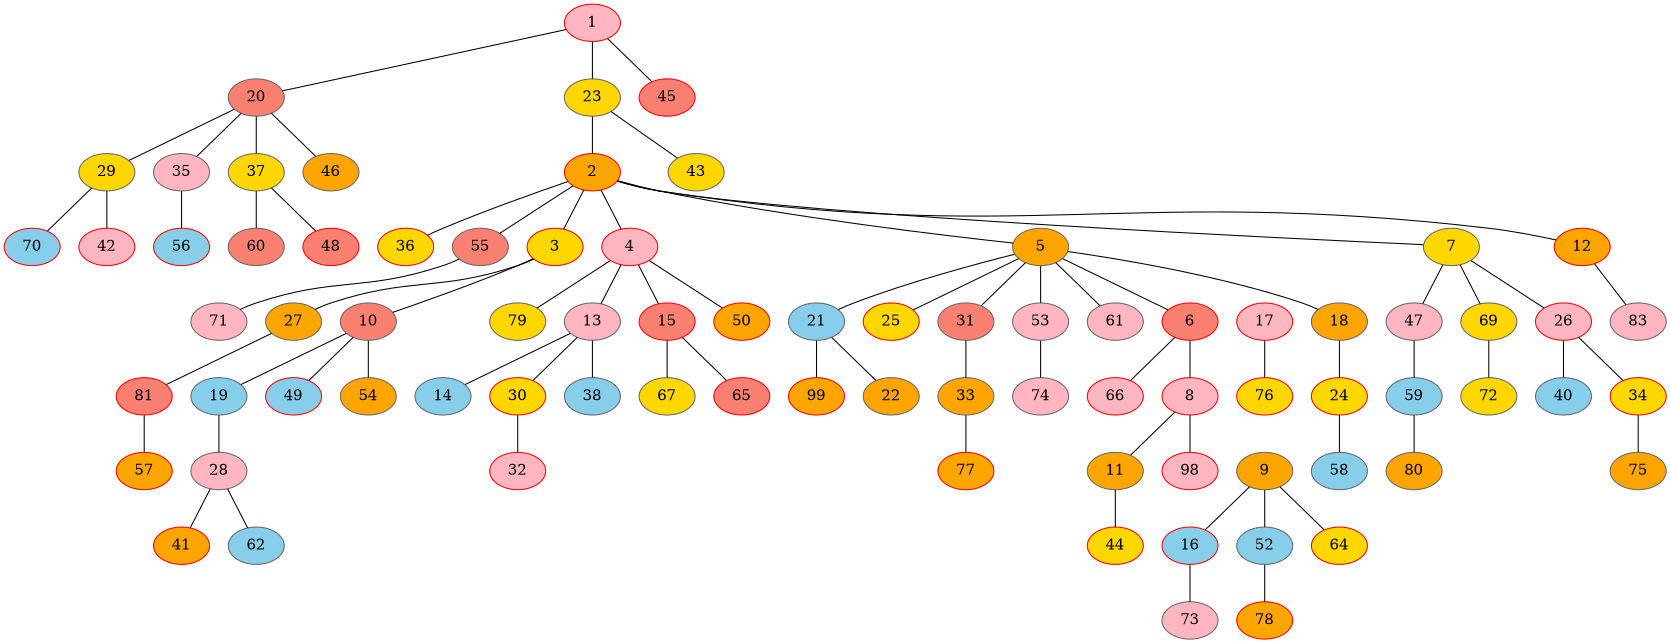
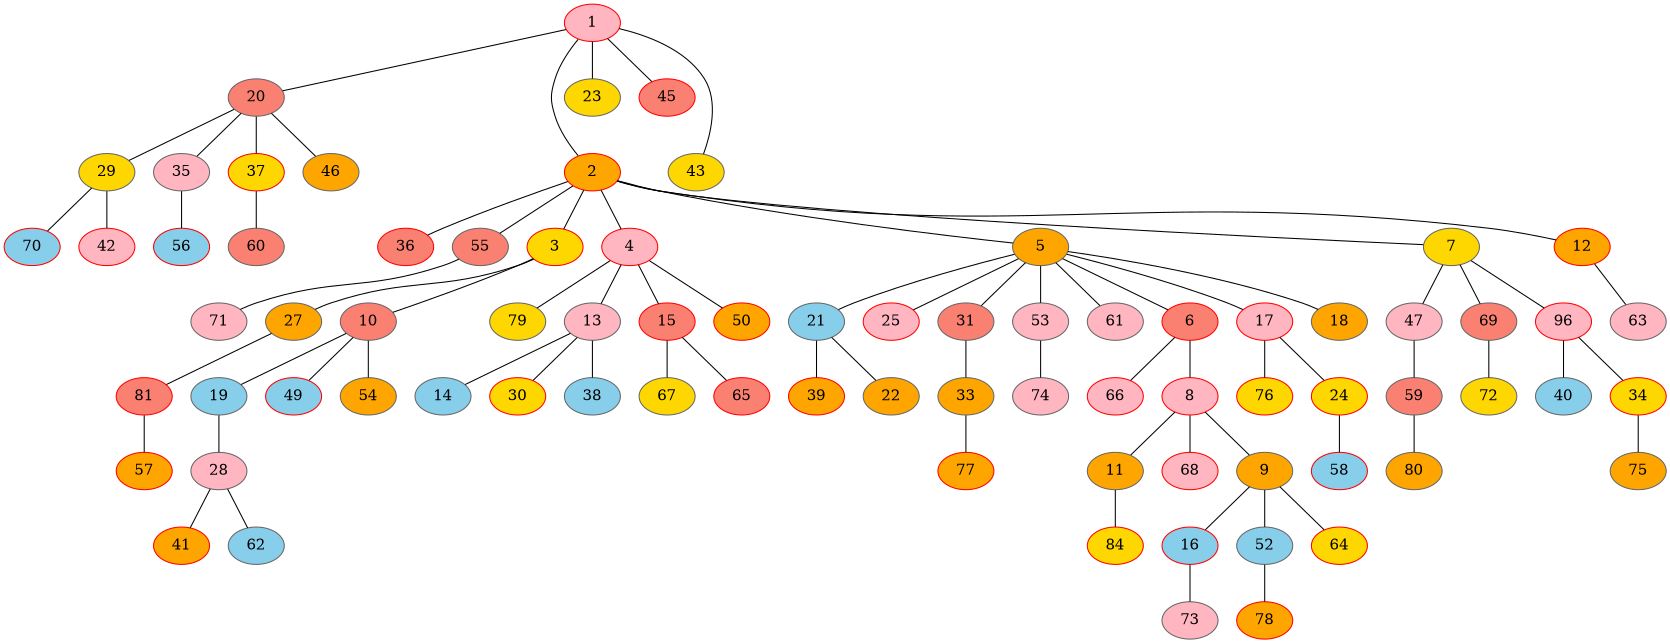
edge "23" -- "2": now "1" -- "2"
edge "23" -- "43": now "1" -- "43"
node "37": color gray40 -> red
node "48": removed
node "36": fillcolor gold -> salmon
edge "5" -- "17": added
node "25": fillcolor gold -> lightpink
node "69": fillcolor gold -> salmon
node "26": label "26" -> "96"
node "83": label "83" -> "63"
edge "18" -- "24": now "17" -- "24"
node "99": label "99" -> "39"
node "59": fillcolor skyblue -> salmon
edge "8" -- "9": added
node "32": removed
node "98": label "98" -> "68"
node "58": color gray40 -> red
node "44": label "44" -> "84"
